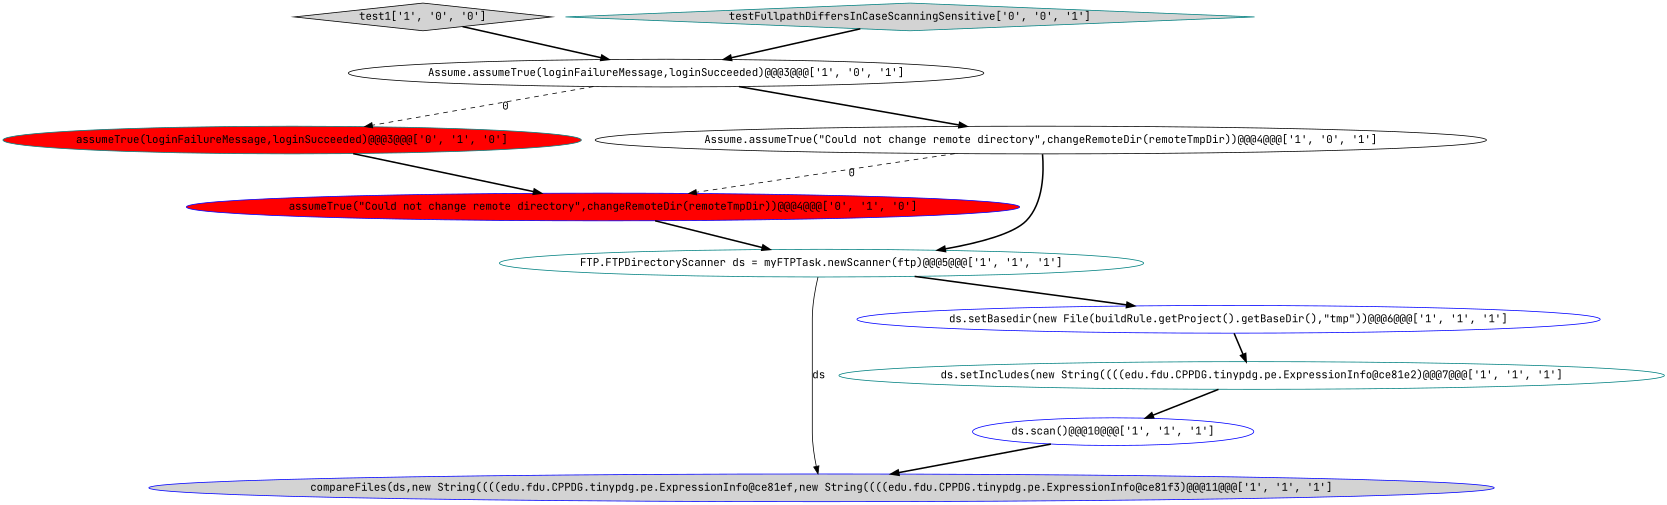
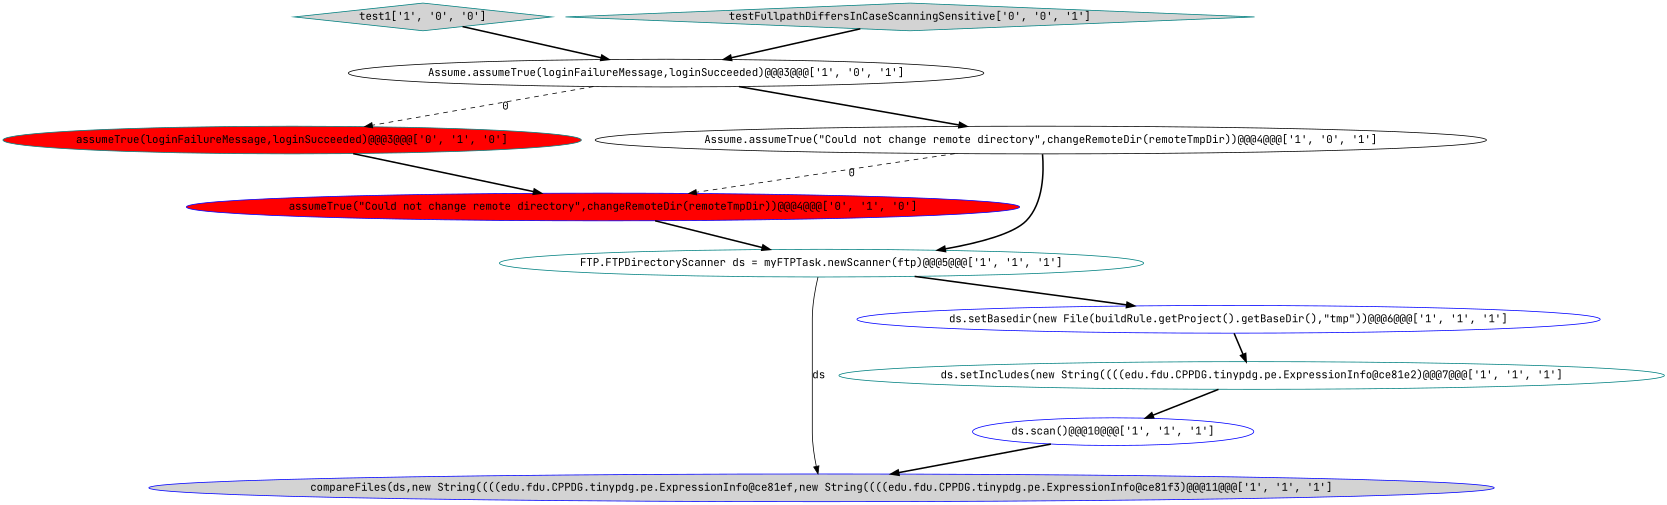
node "test1['1', '0', '0']": color black -> teal
